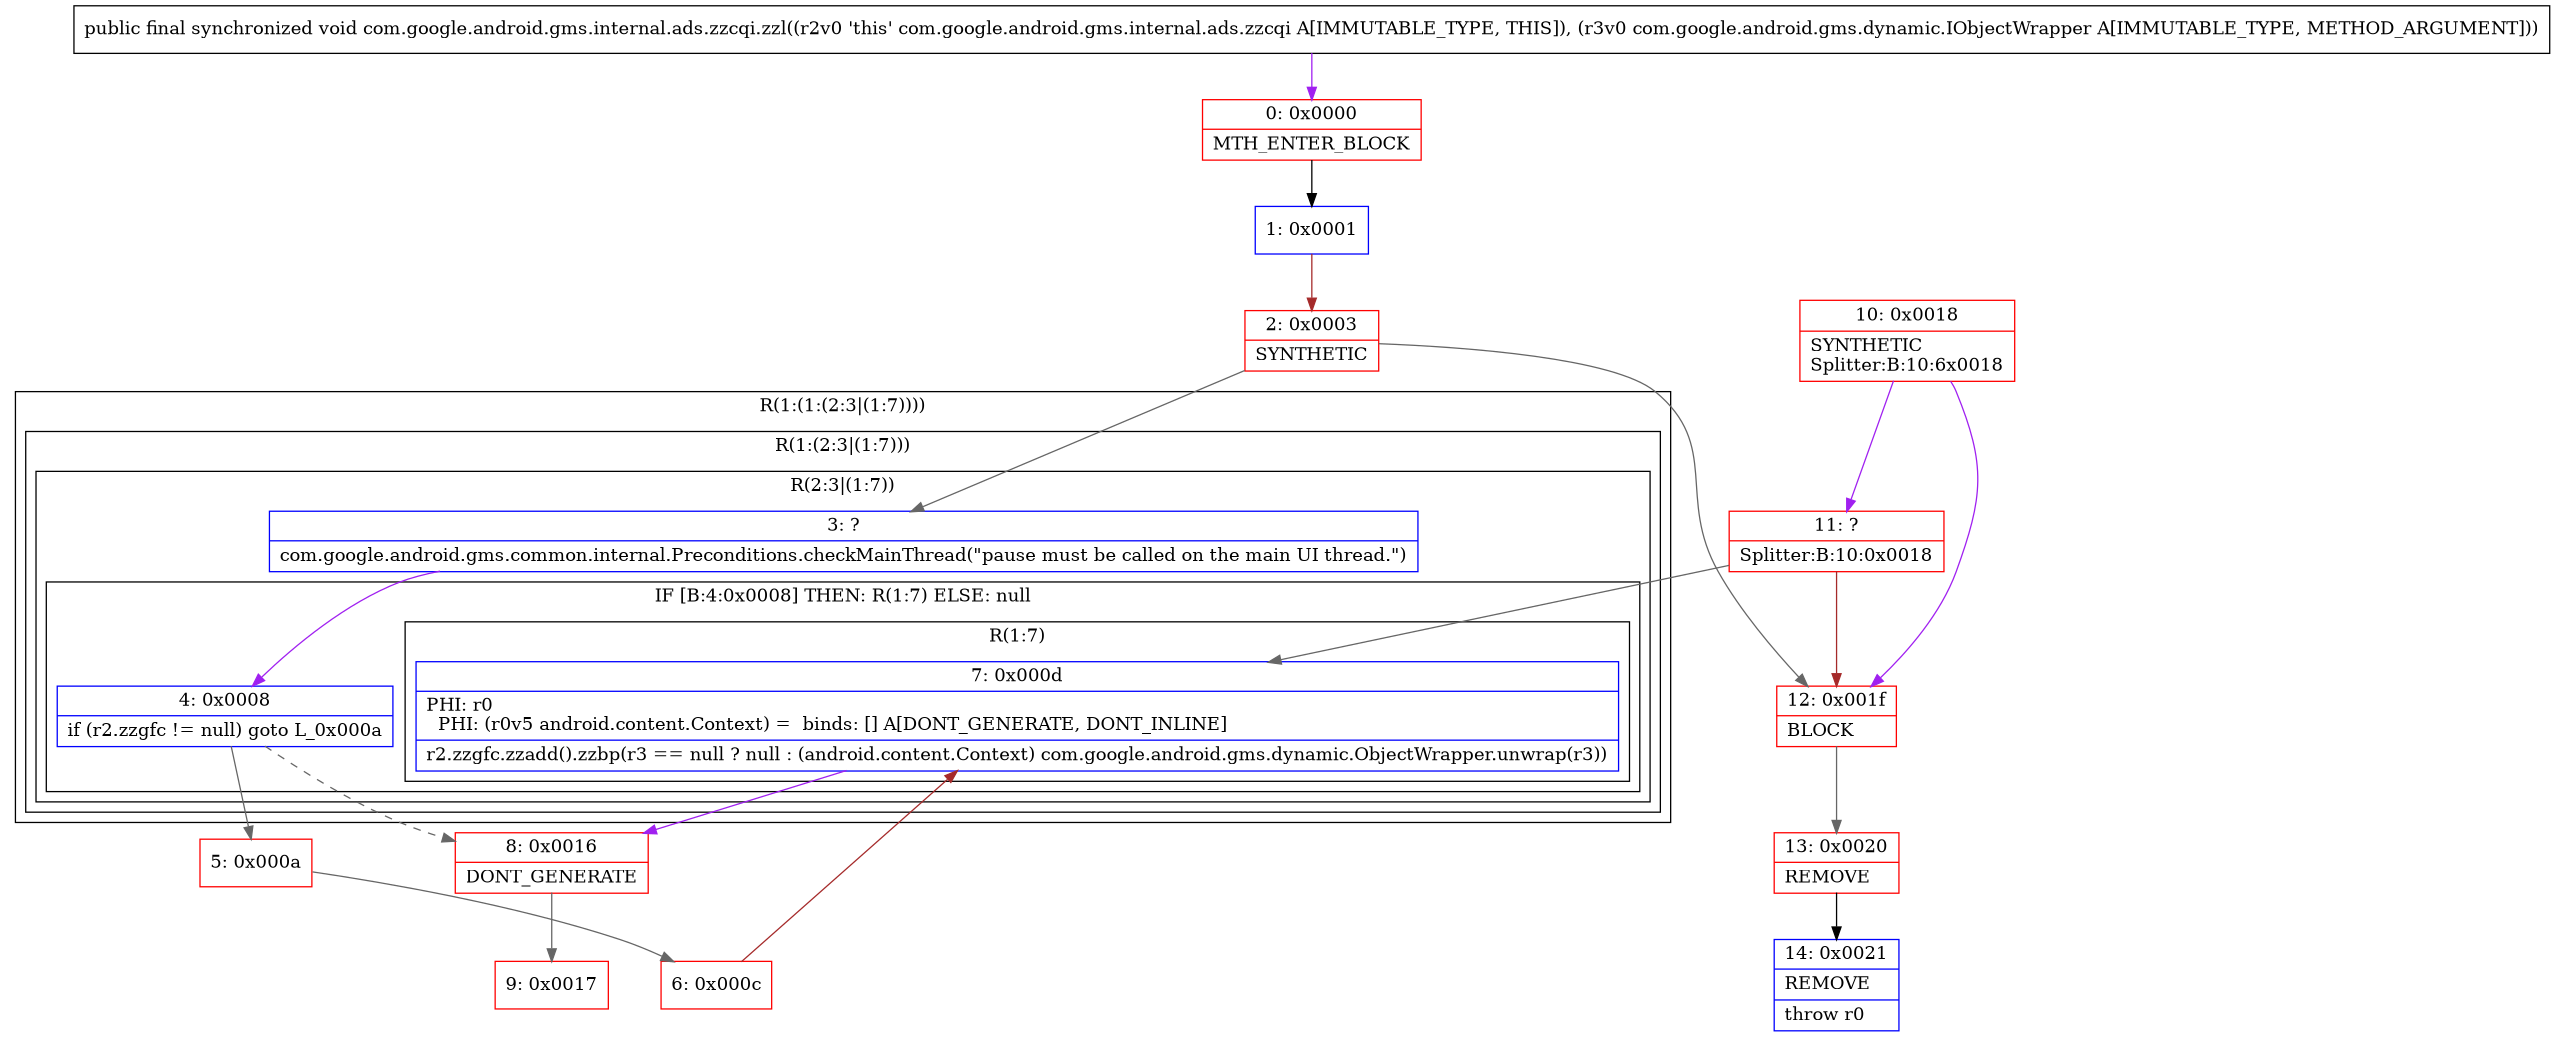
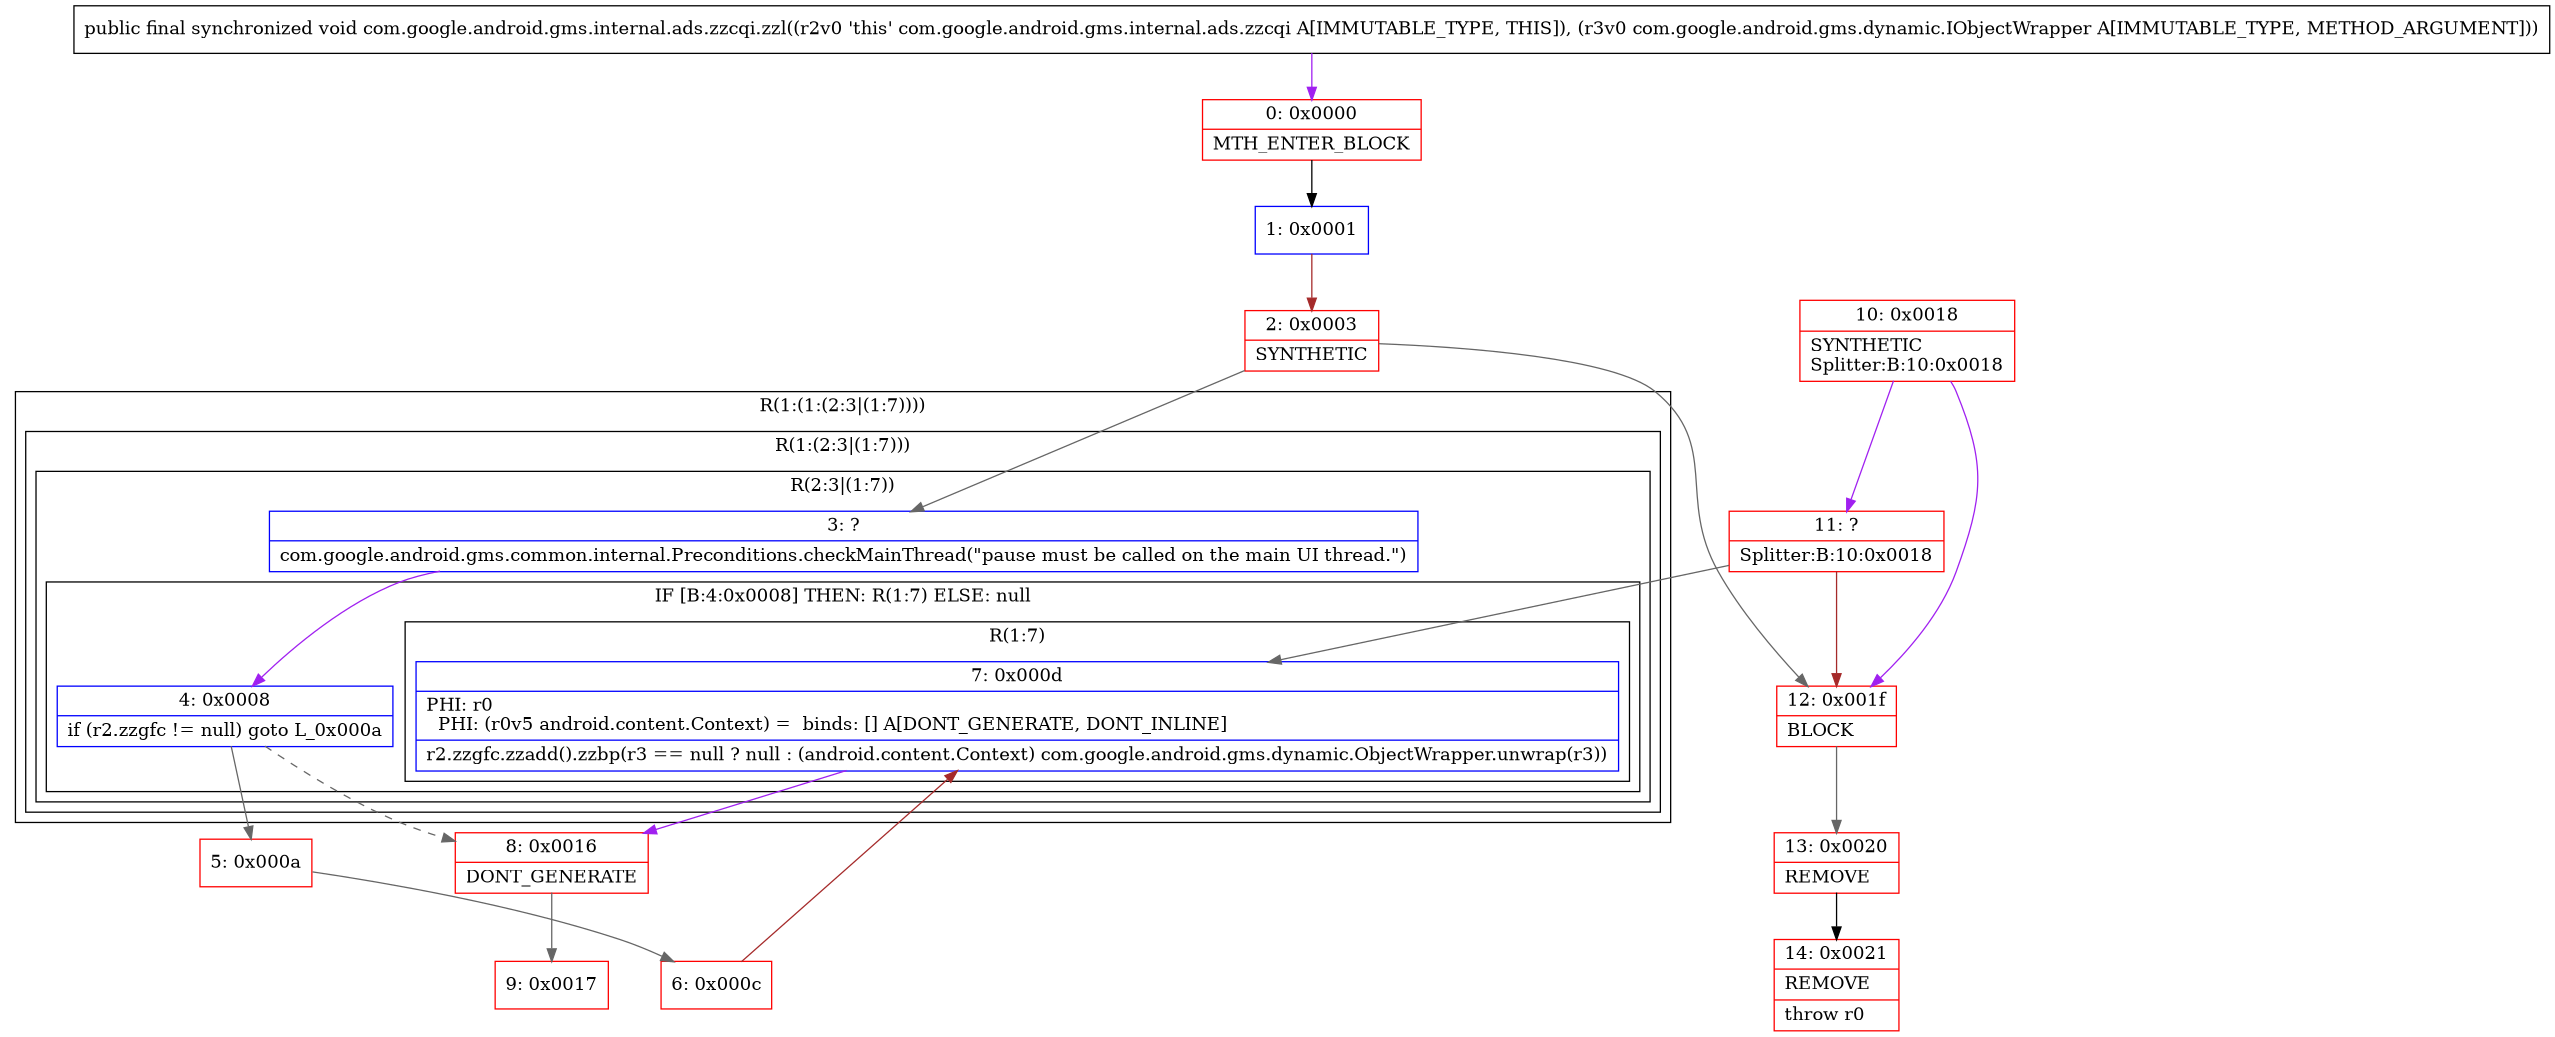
node "10: 0x0018": text "Splitter:B:10:6x0018" -> "Splitter:B:10:0x0018"
node "14: 0x0021": color blue -> red
